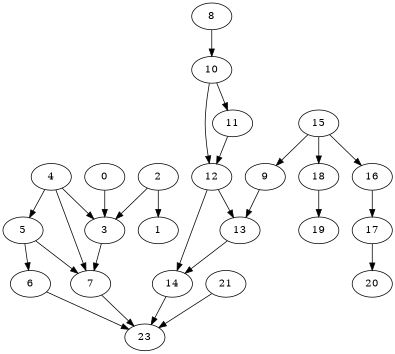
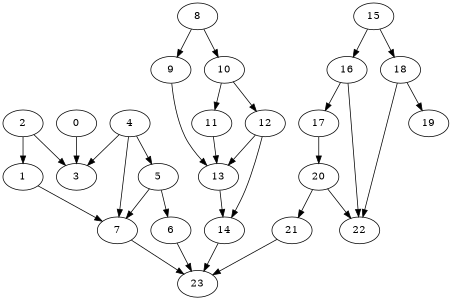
edge "11" -> "12": now "11" -> "13"
edge "15" -> "9": now "8" -> "9"
edge "20" -> "21": added
node "22": added
edge "3" -> "7": now "1" -> "7"
